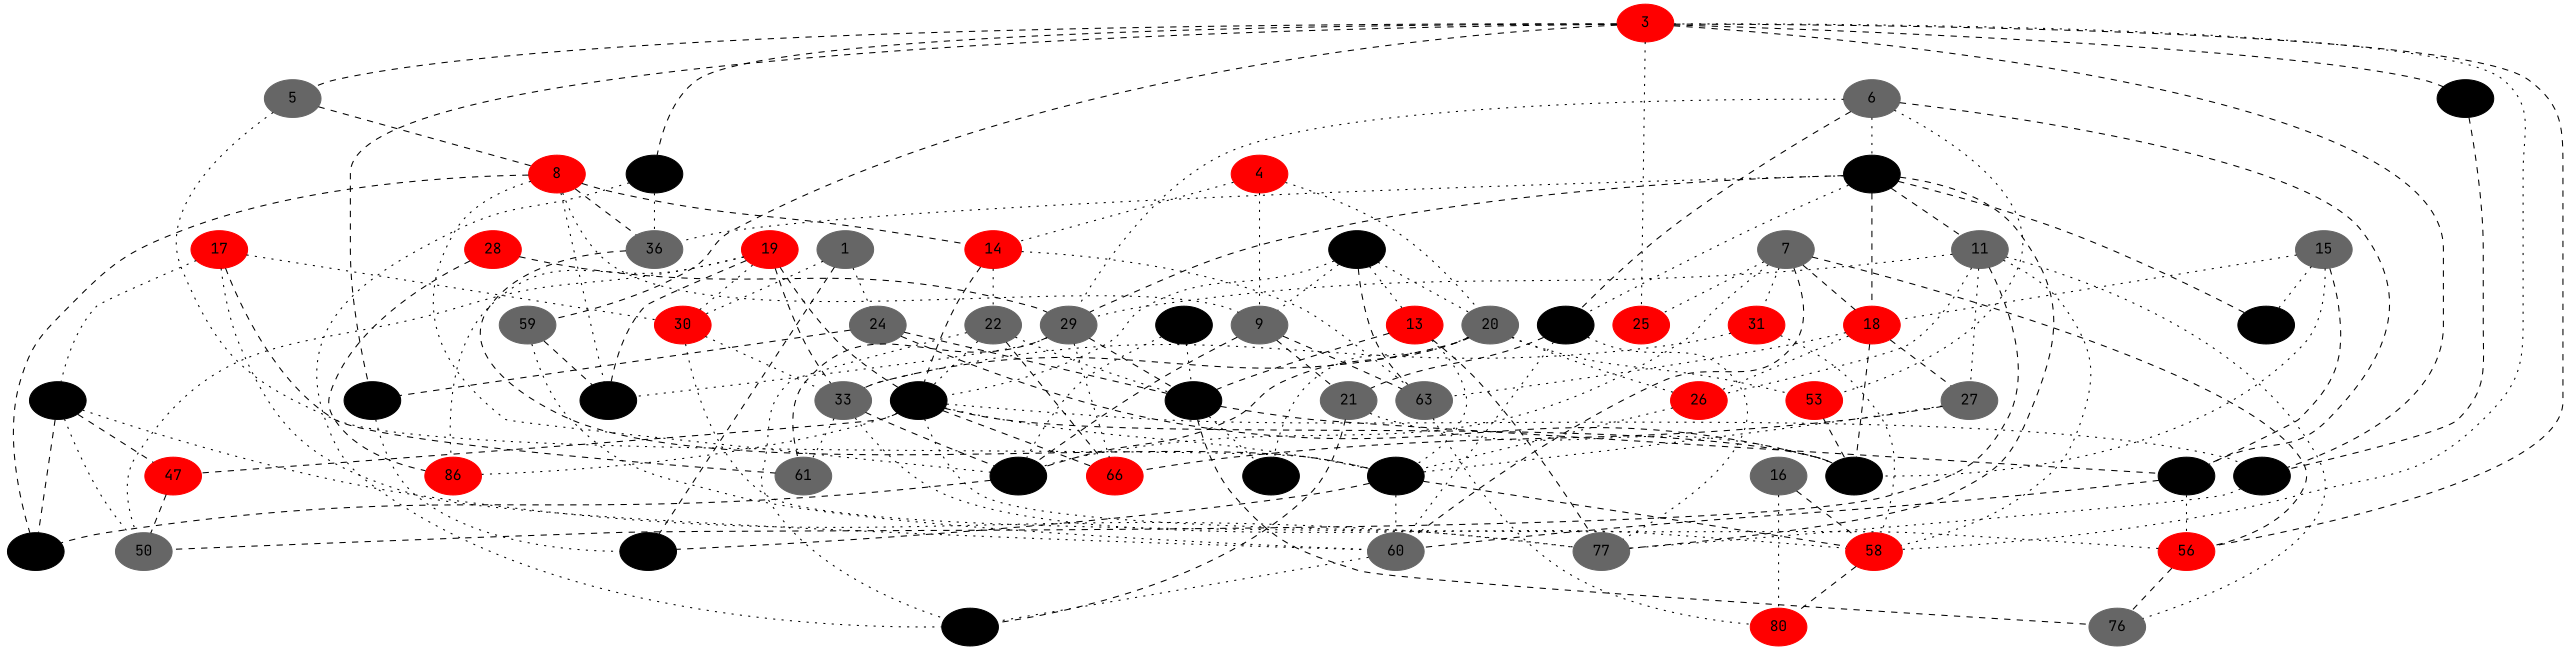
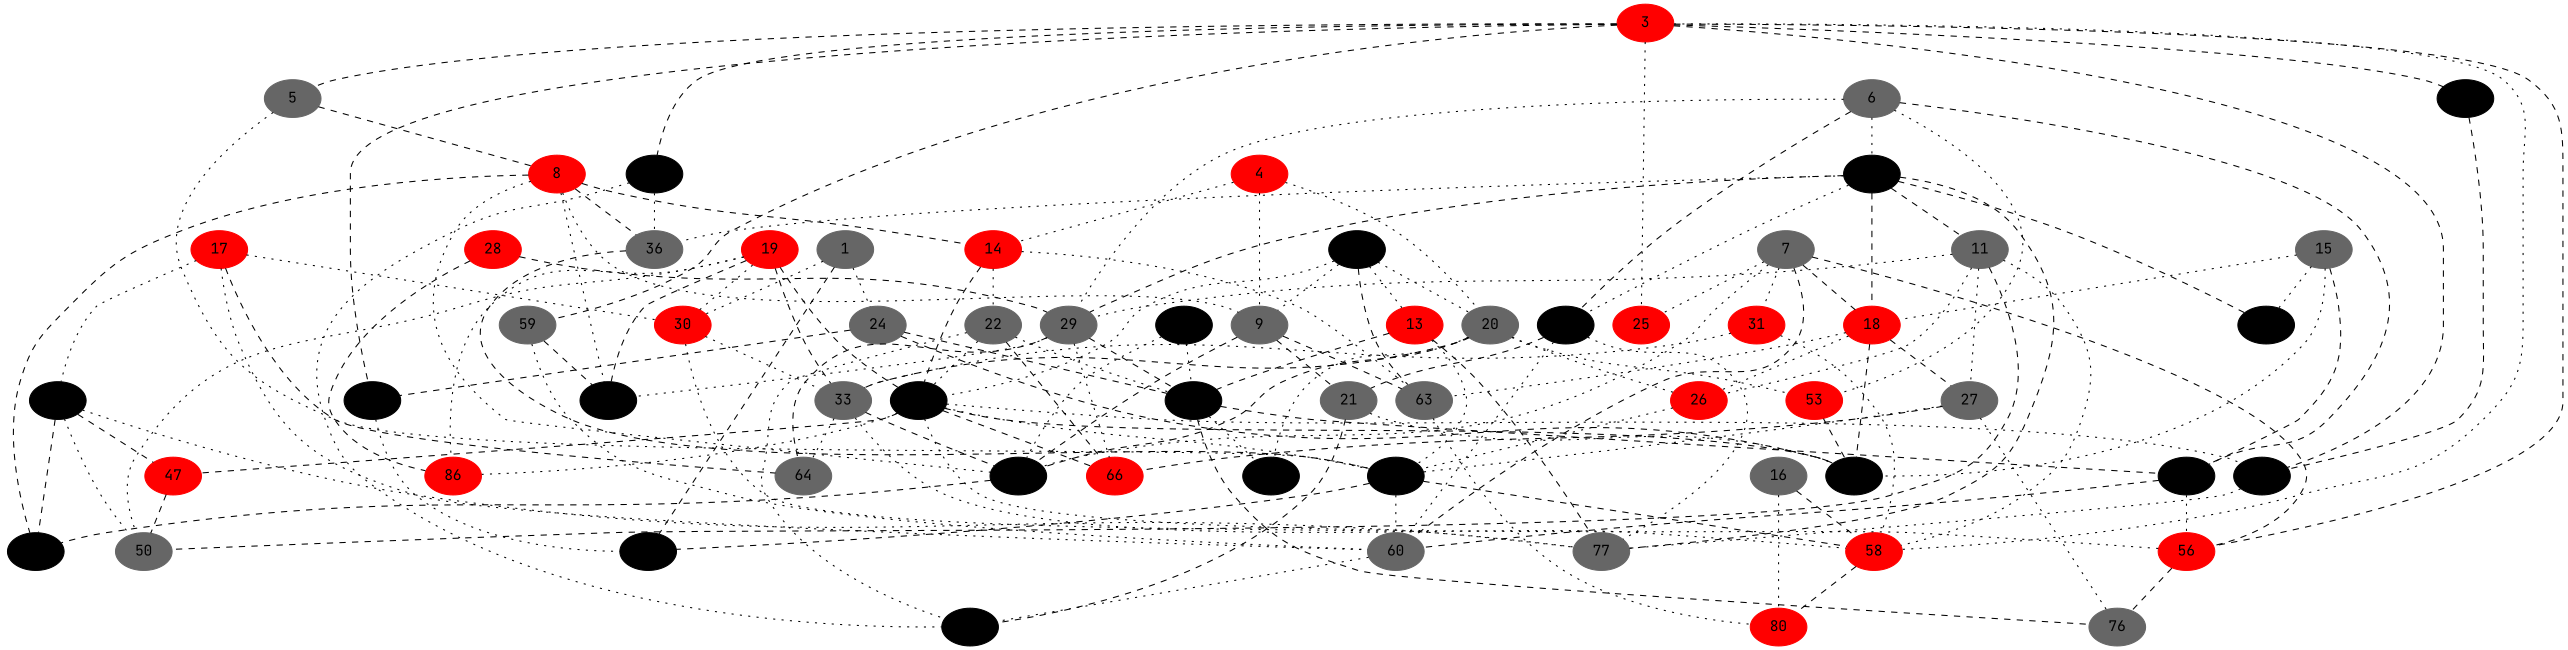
edge "11" -- "76": now "27" -- "76"
node "61": label "61" -> "64"
